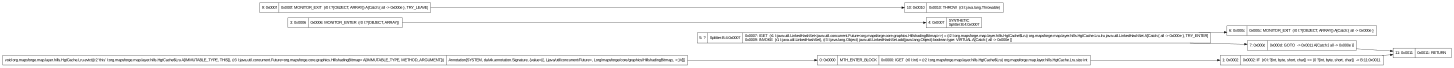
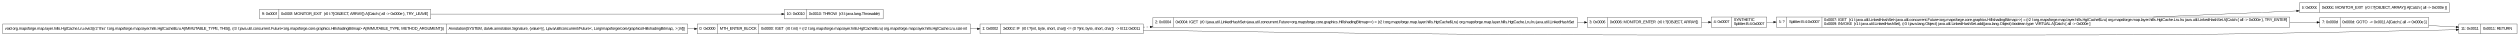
node "2: 0x0004": added
edge "4: 0x0007" -> "5: ?": added
